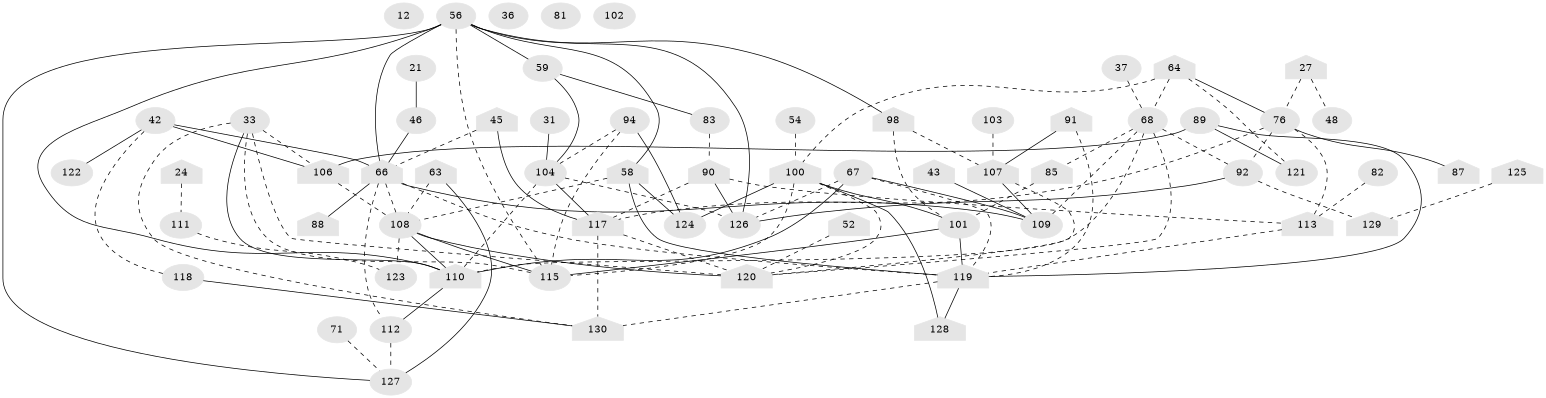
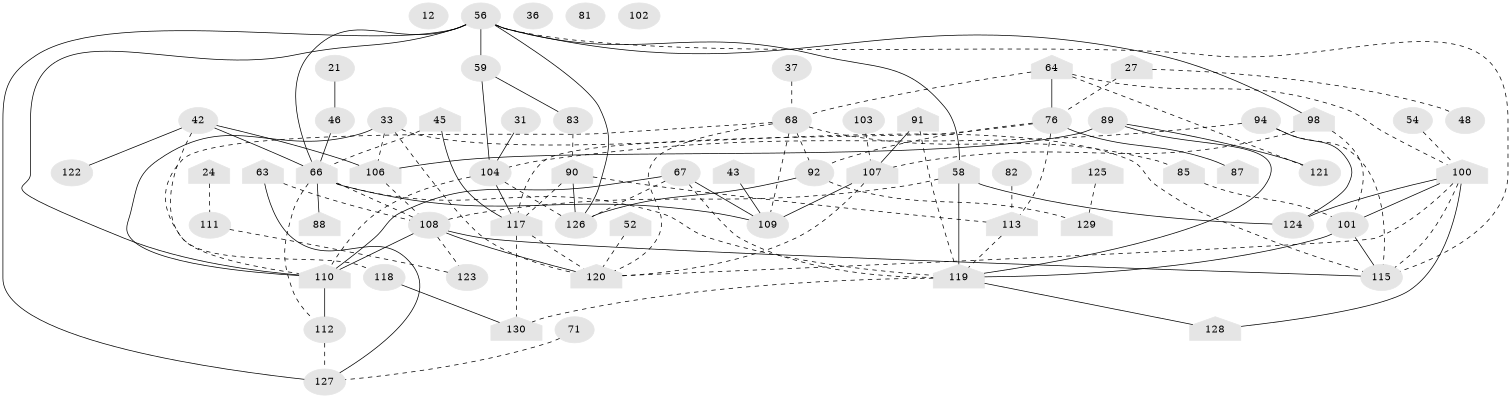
edge "33" -- "130": removed
